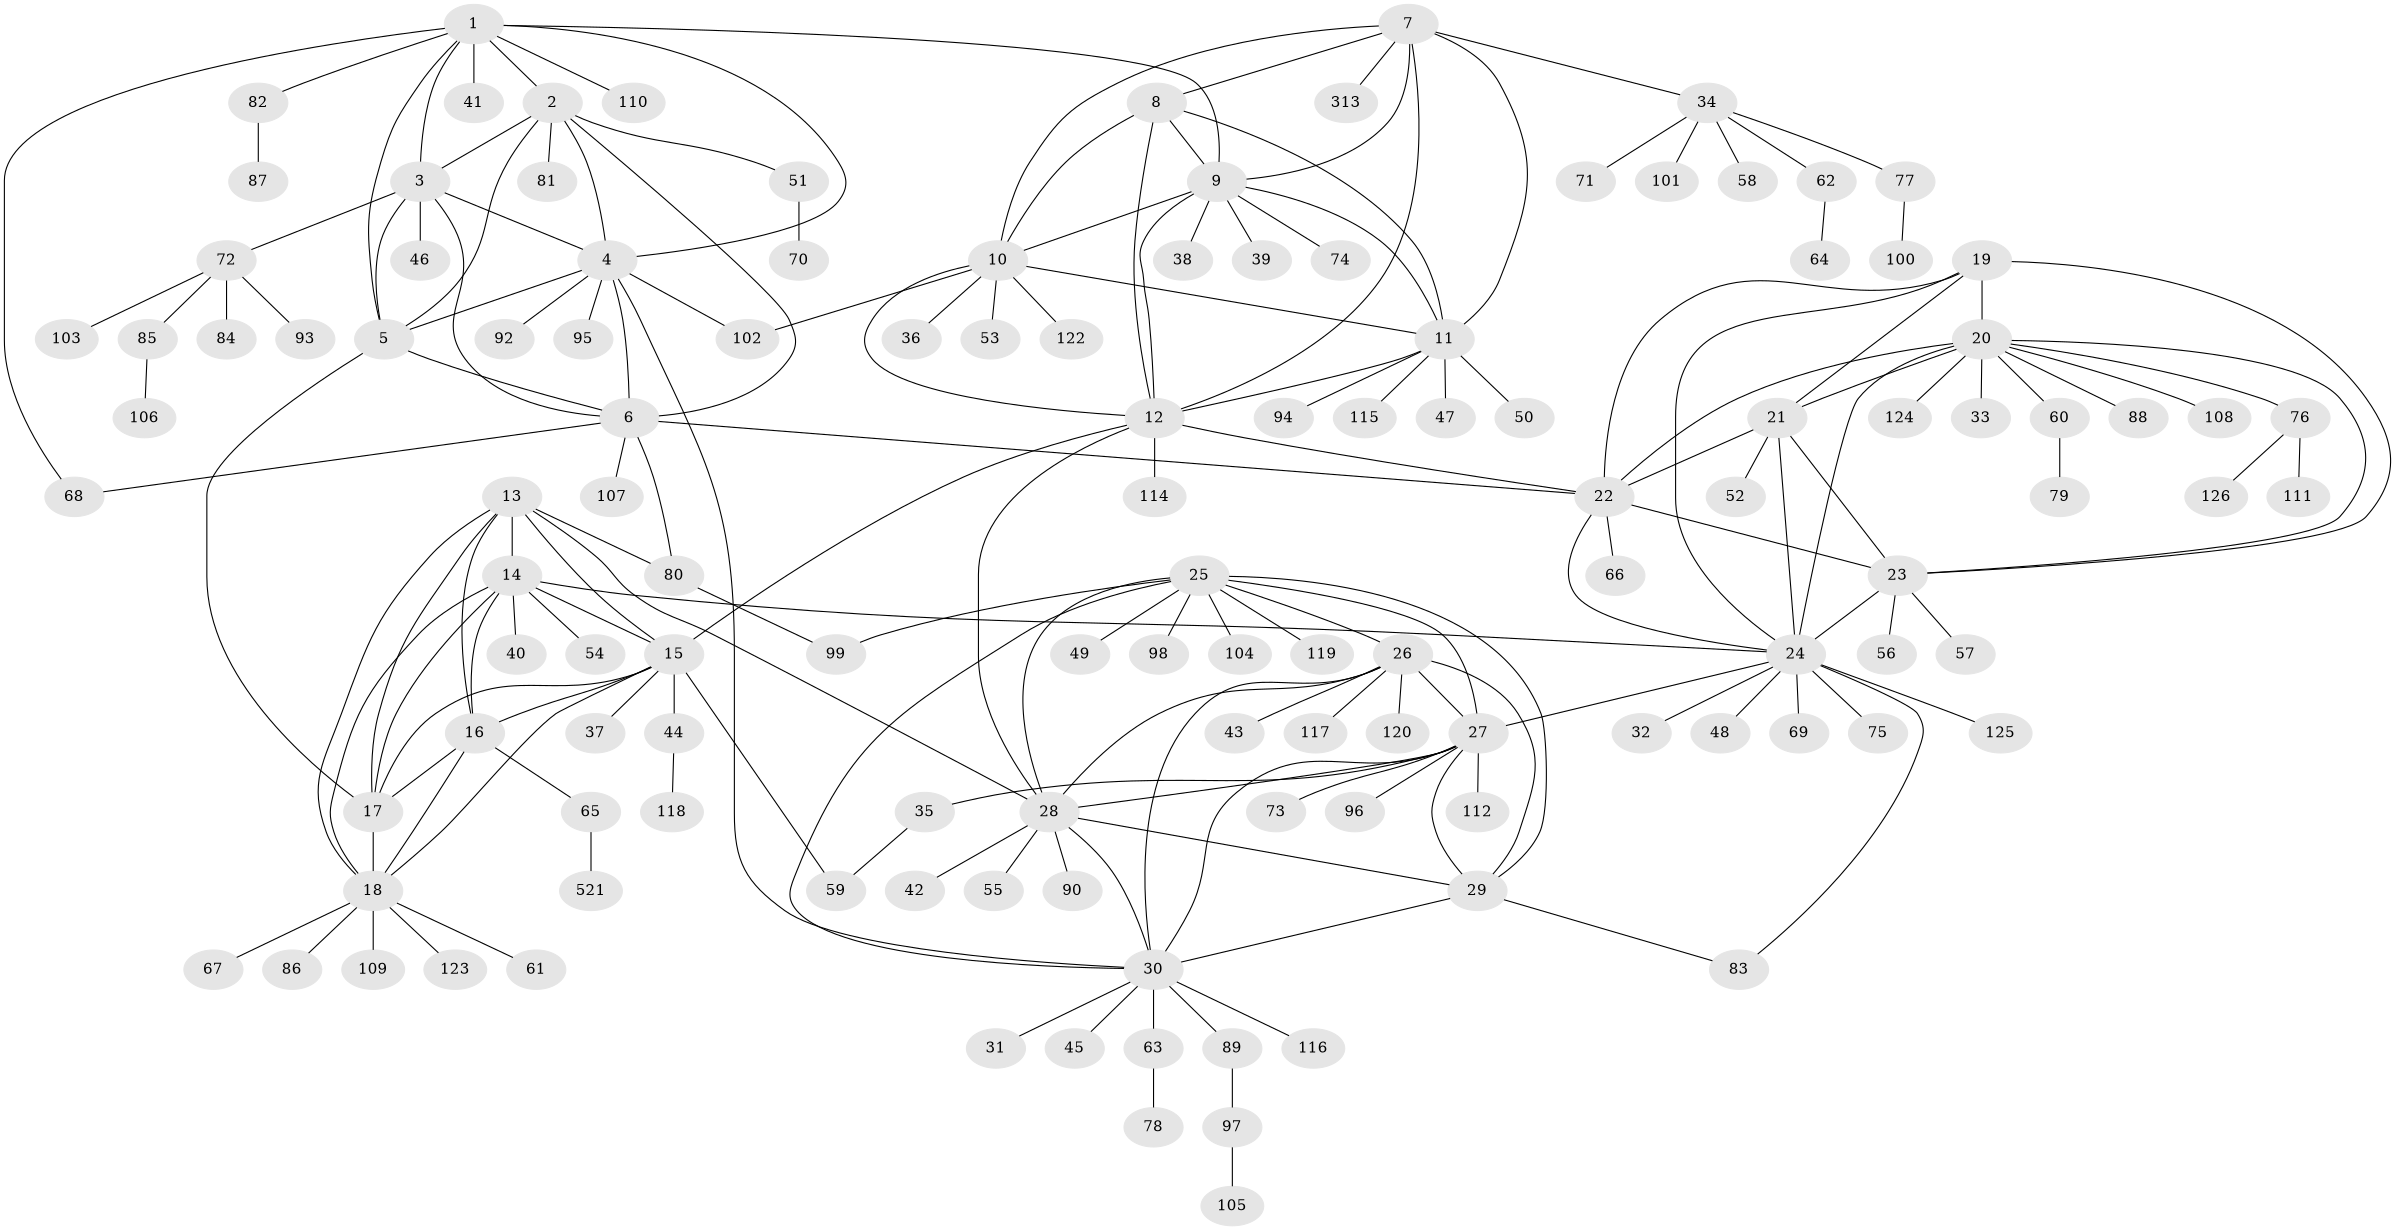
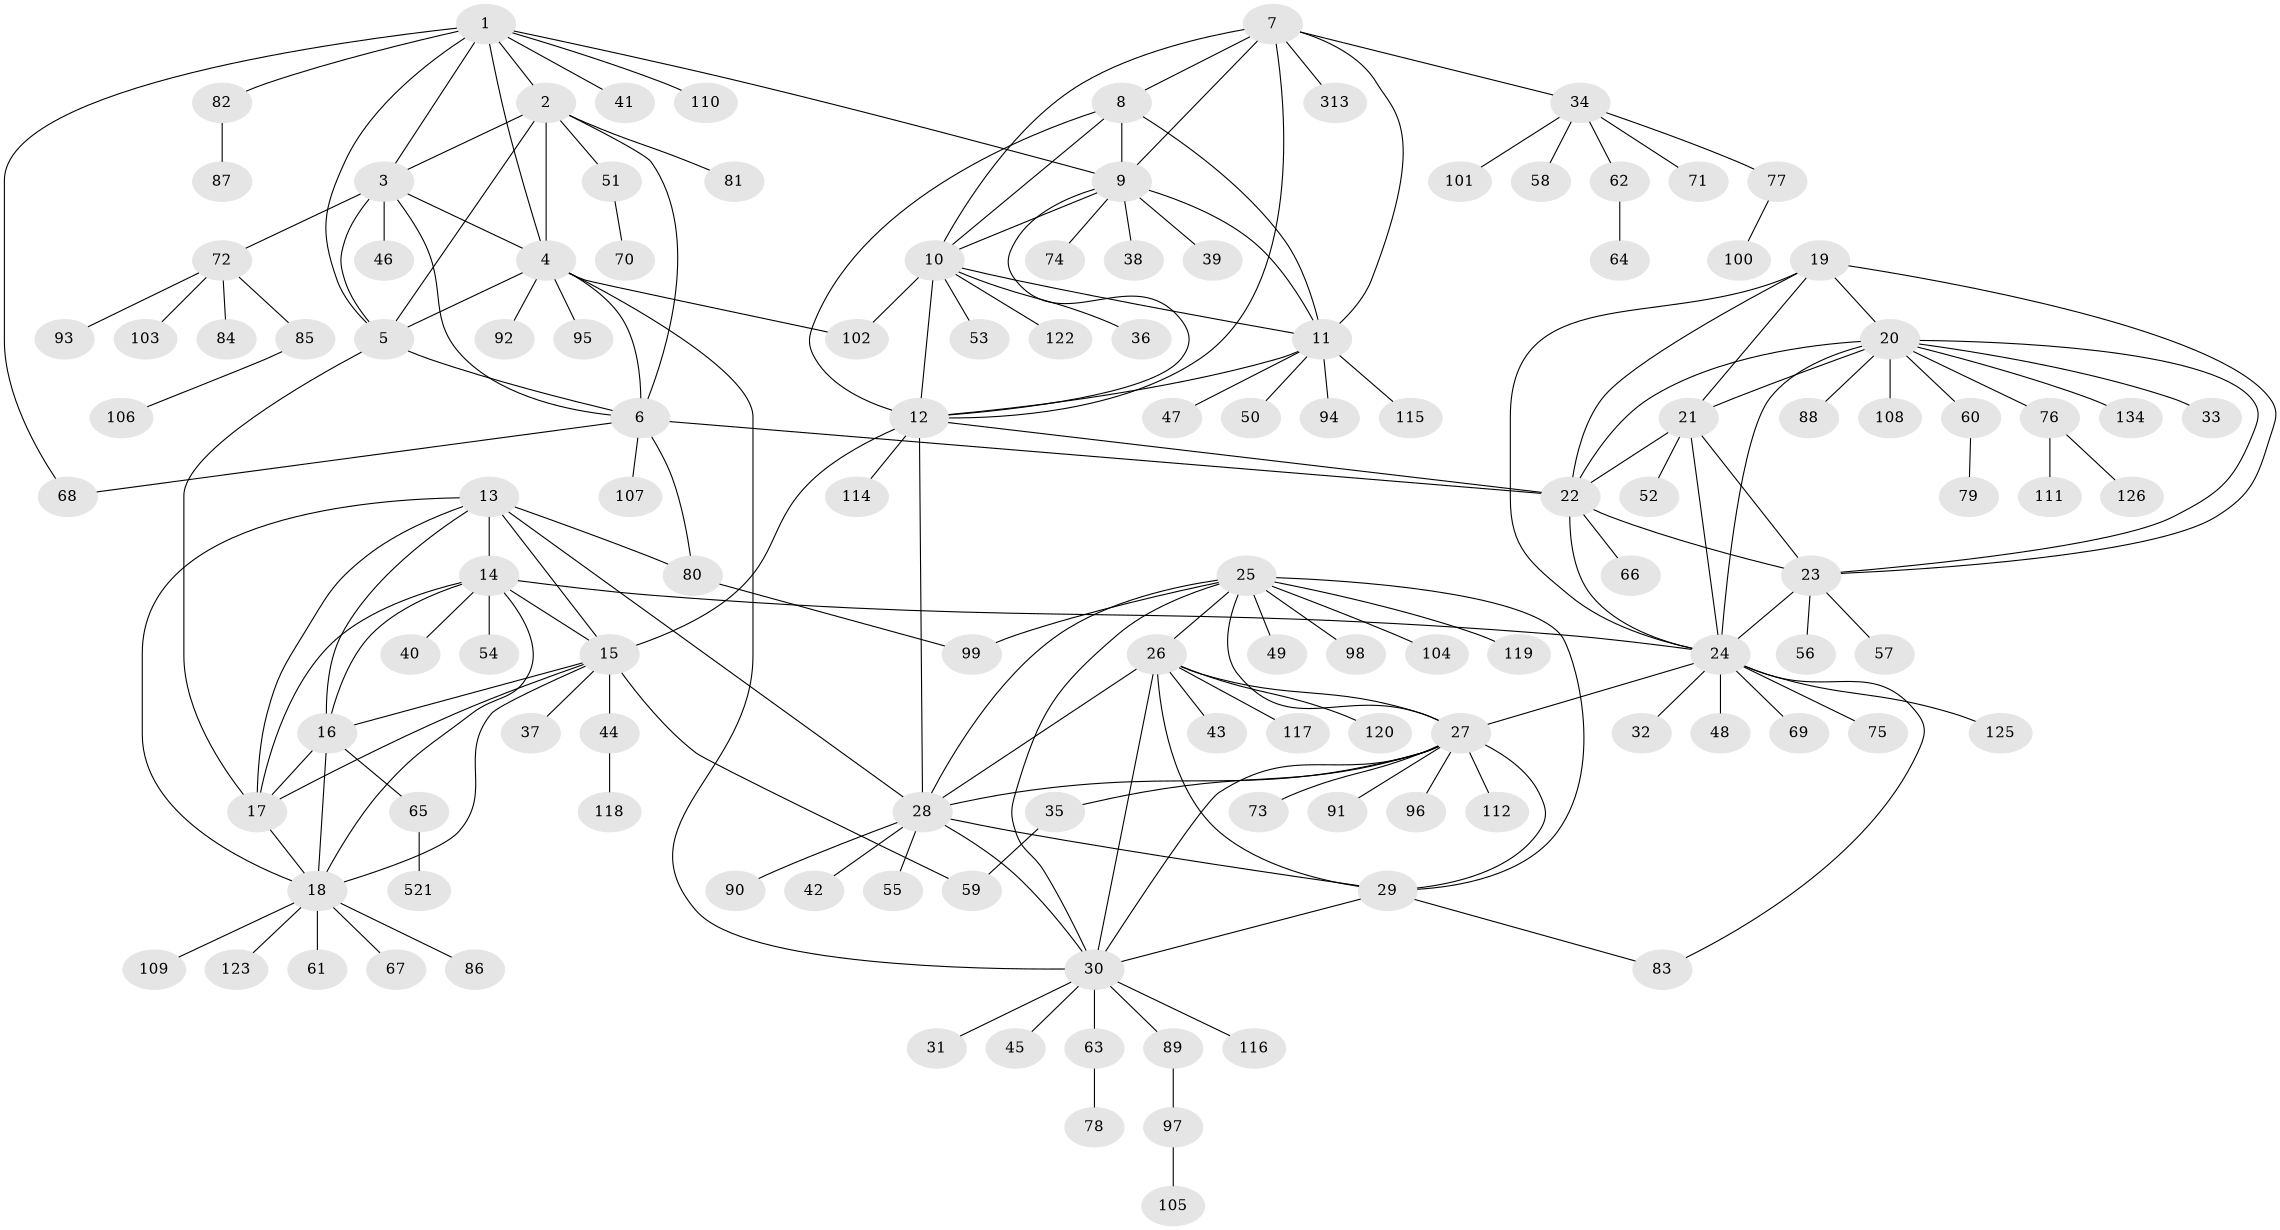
node "124": label "124" -> "134"
node "91": added
